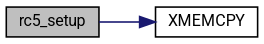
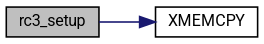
node "rc5_setup": label "rc5_setup" -> "rc3_setup"
